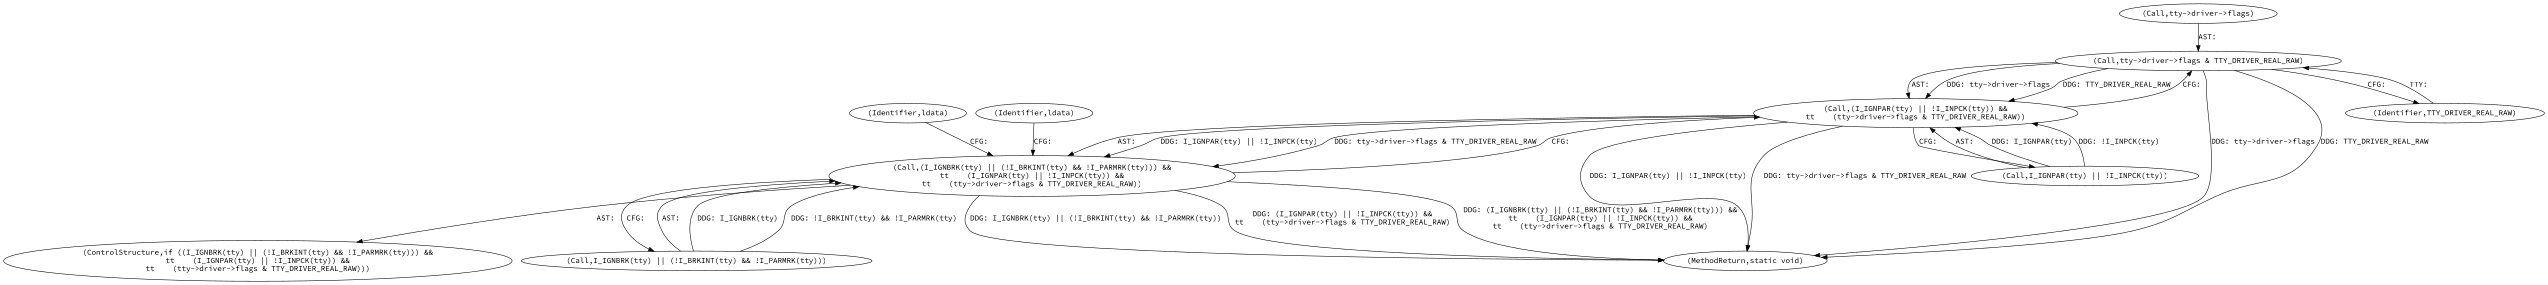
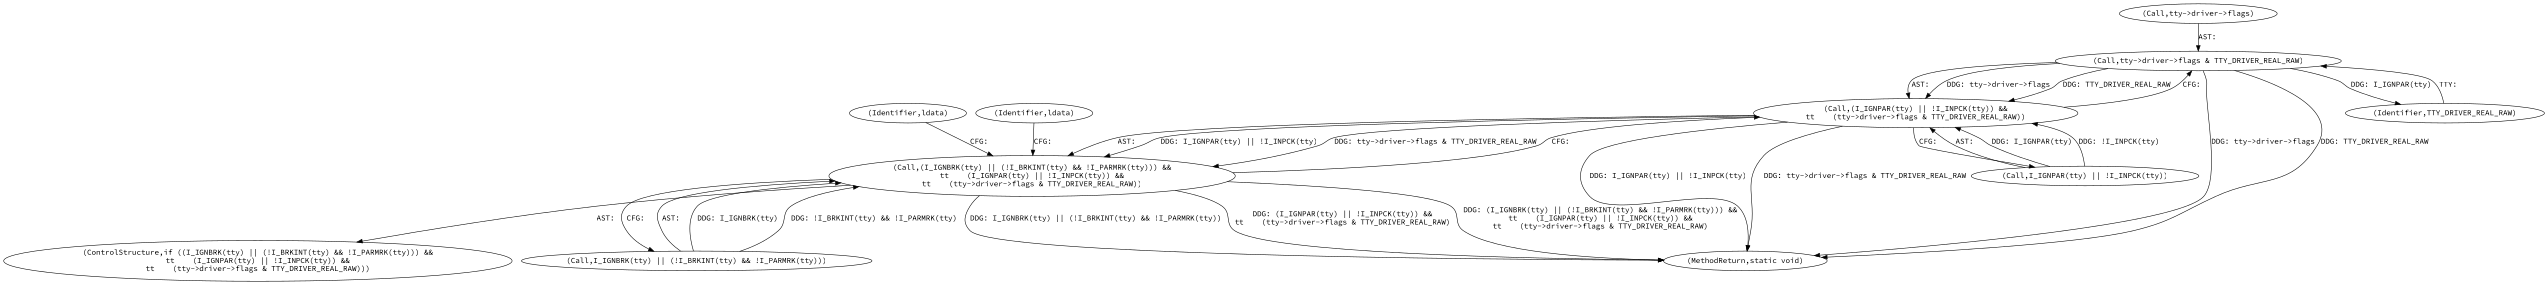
edge "(Call,tty->driver->flags & TTY_DRIVER_REAL_RAW)" -> "(Identifier,TTY_DRIVER_REAL_RAW)": label "CFG: " -> "DDG: I_IGNPAR(tty)"
